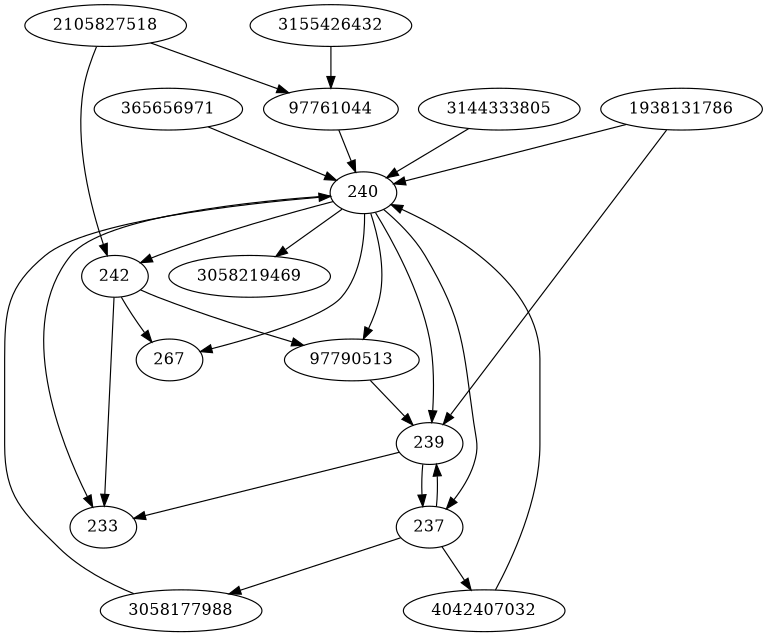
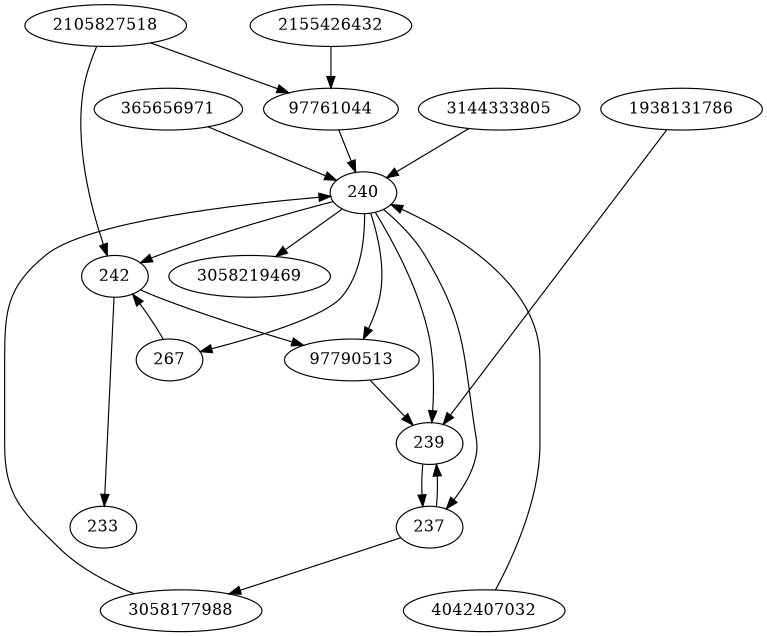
node "3155426432": label "3155426432" -> "2155426432"
edge "1938131786" -> "240": removed
edge "240" -> "233": removed
edge "242" -> "267": reversed
edge "239" -> "233": removed
edge "237" -> "4042407032": removed
